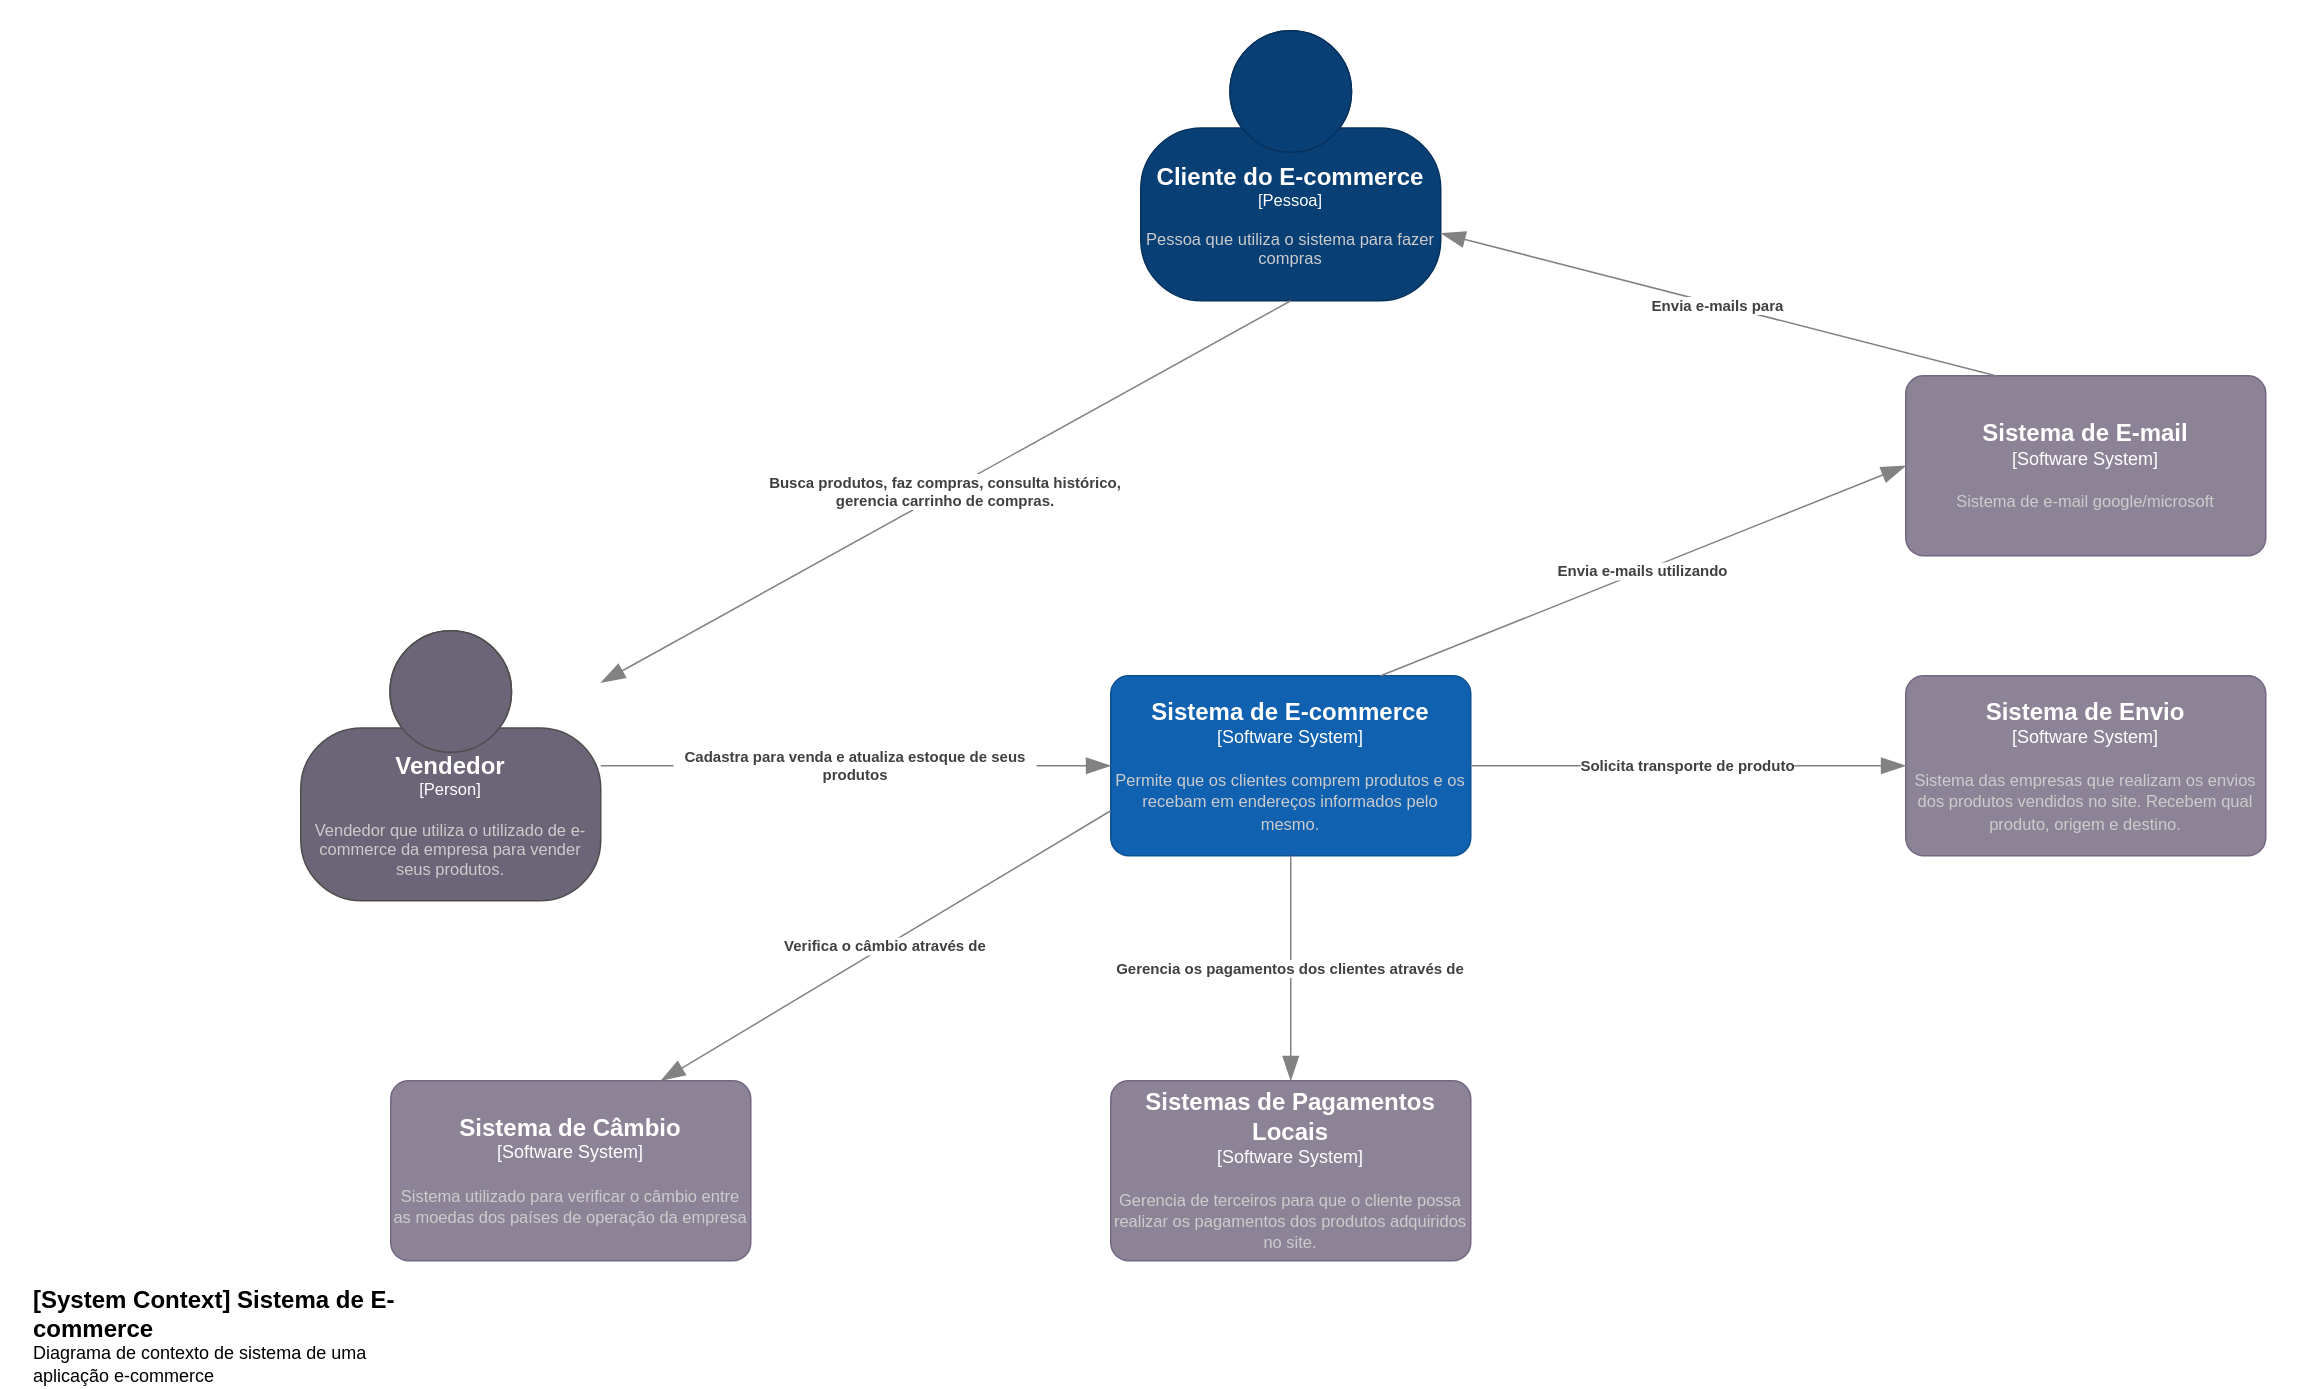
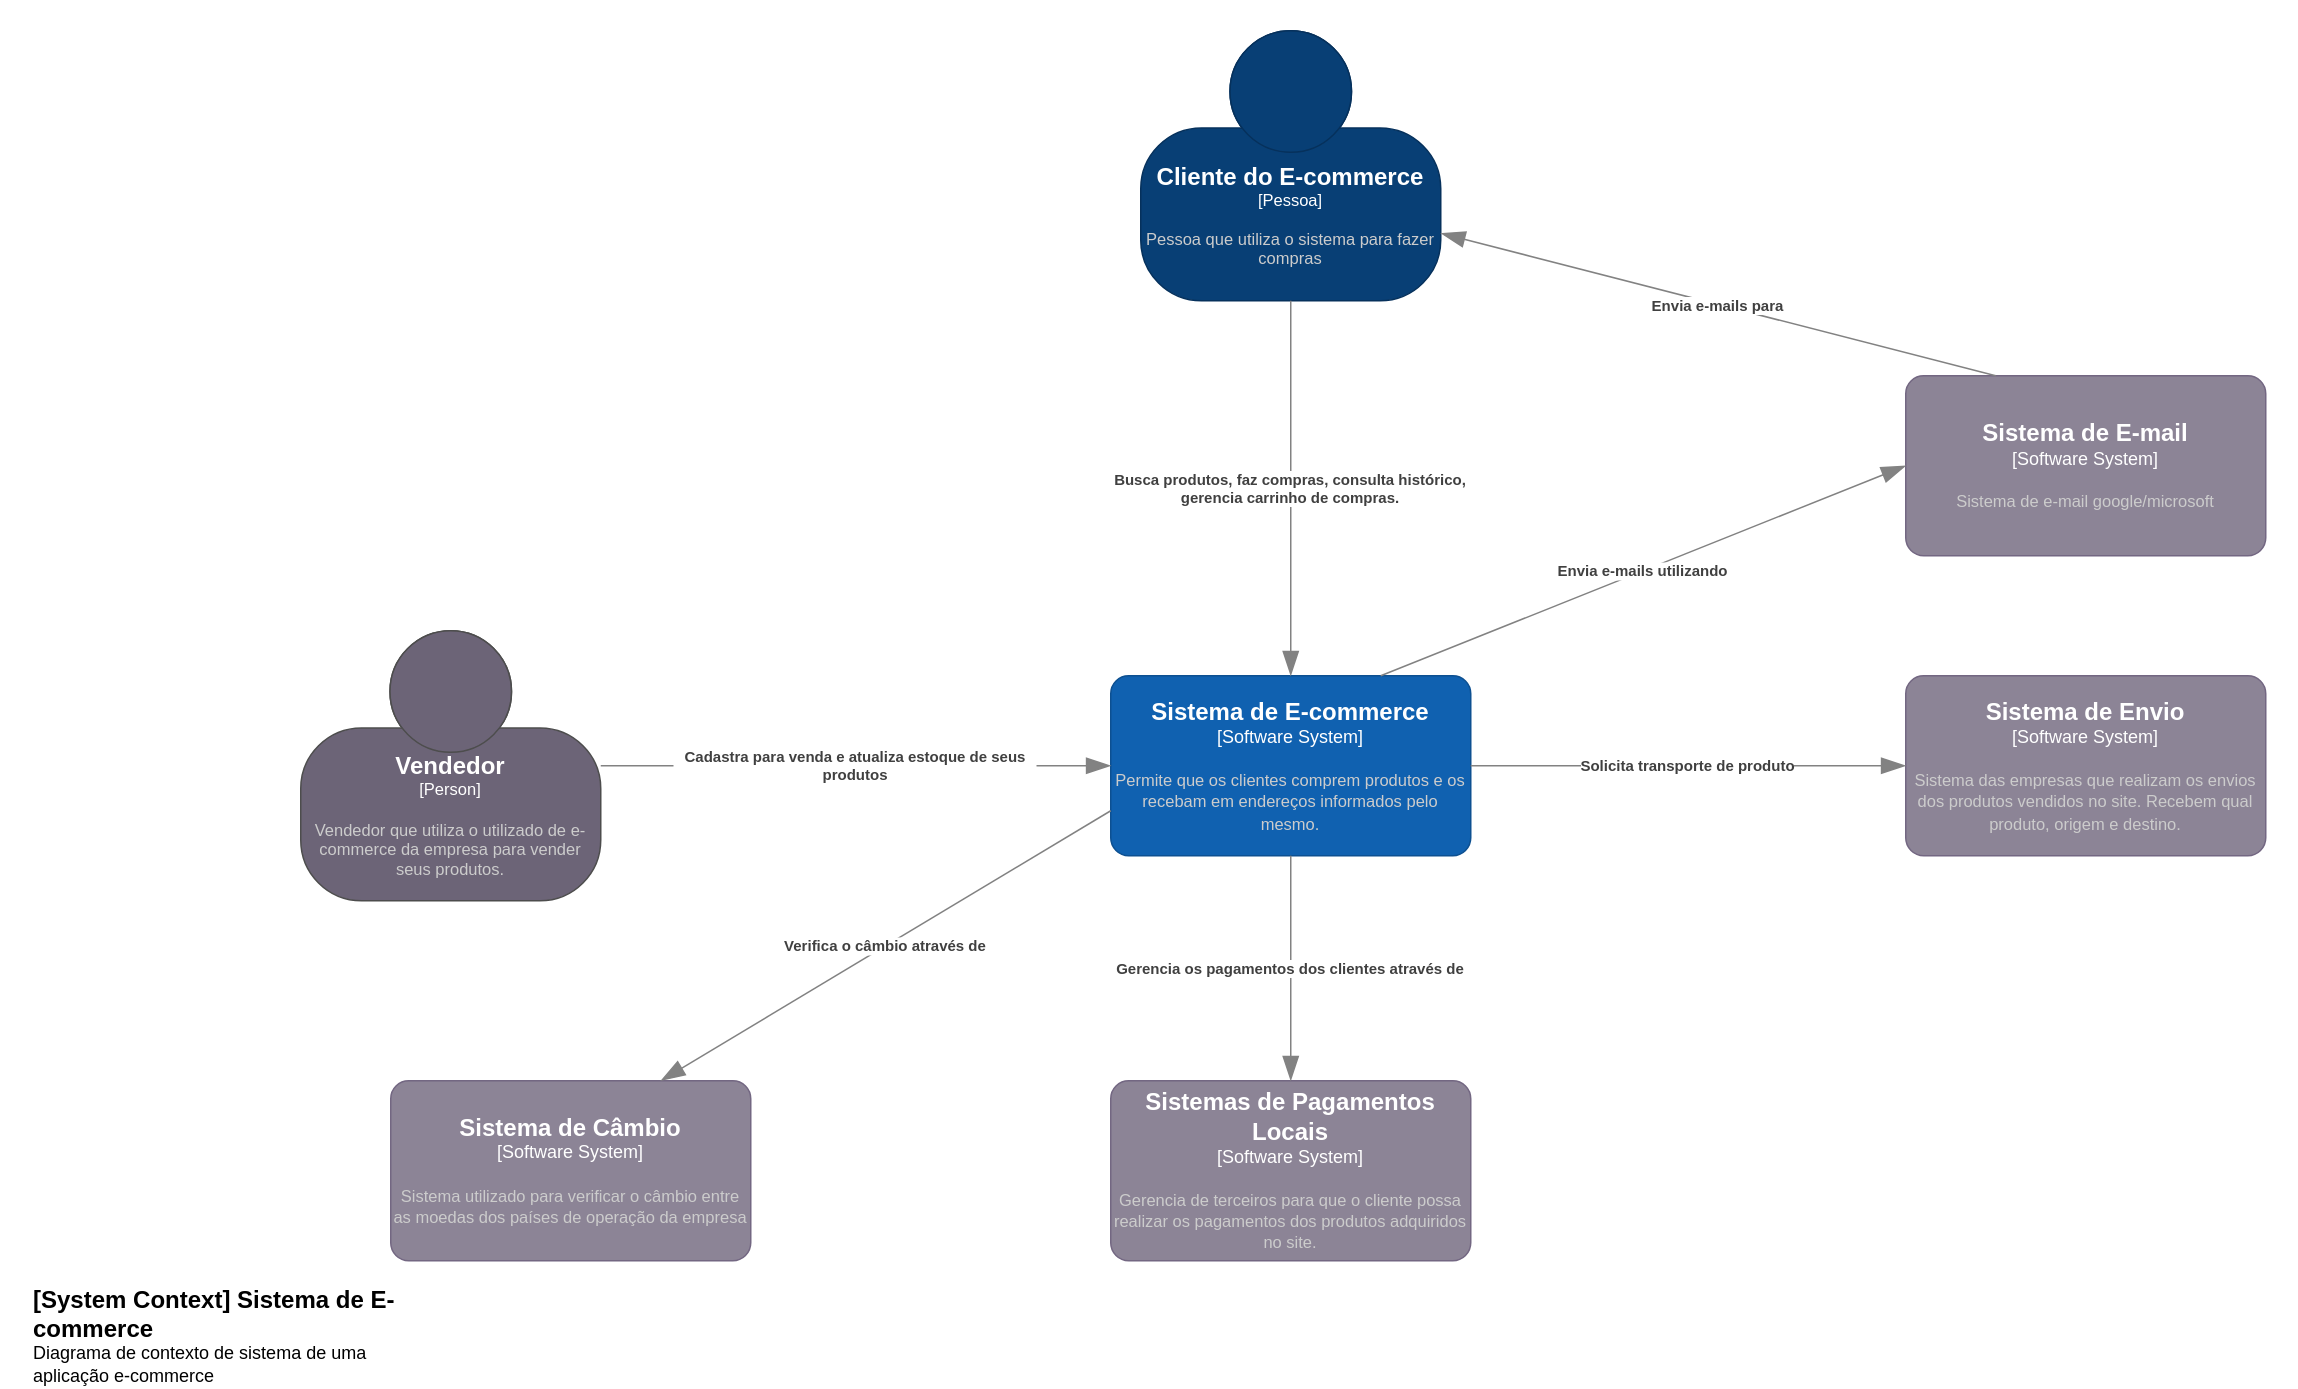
edge "Cliente do E-commerce [Pessoa] Pessoa que utiliza o sistema para fazer compras" -> "Vendedor [Person] Vendedor que utiliza o utilizado de e-commerce da empresa para vender seus produtos.": now "Cliente do E-commerce [Pessoa] Pessoa que utiliza o sistema para fazer compras" -> "Sistema de E-commerce [Software System] Permite que os clientes comprem produtos e os recebam em endereços informados pelo mesmo."
